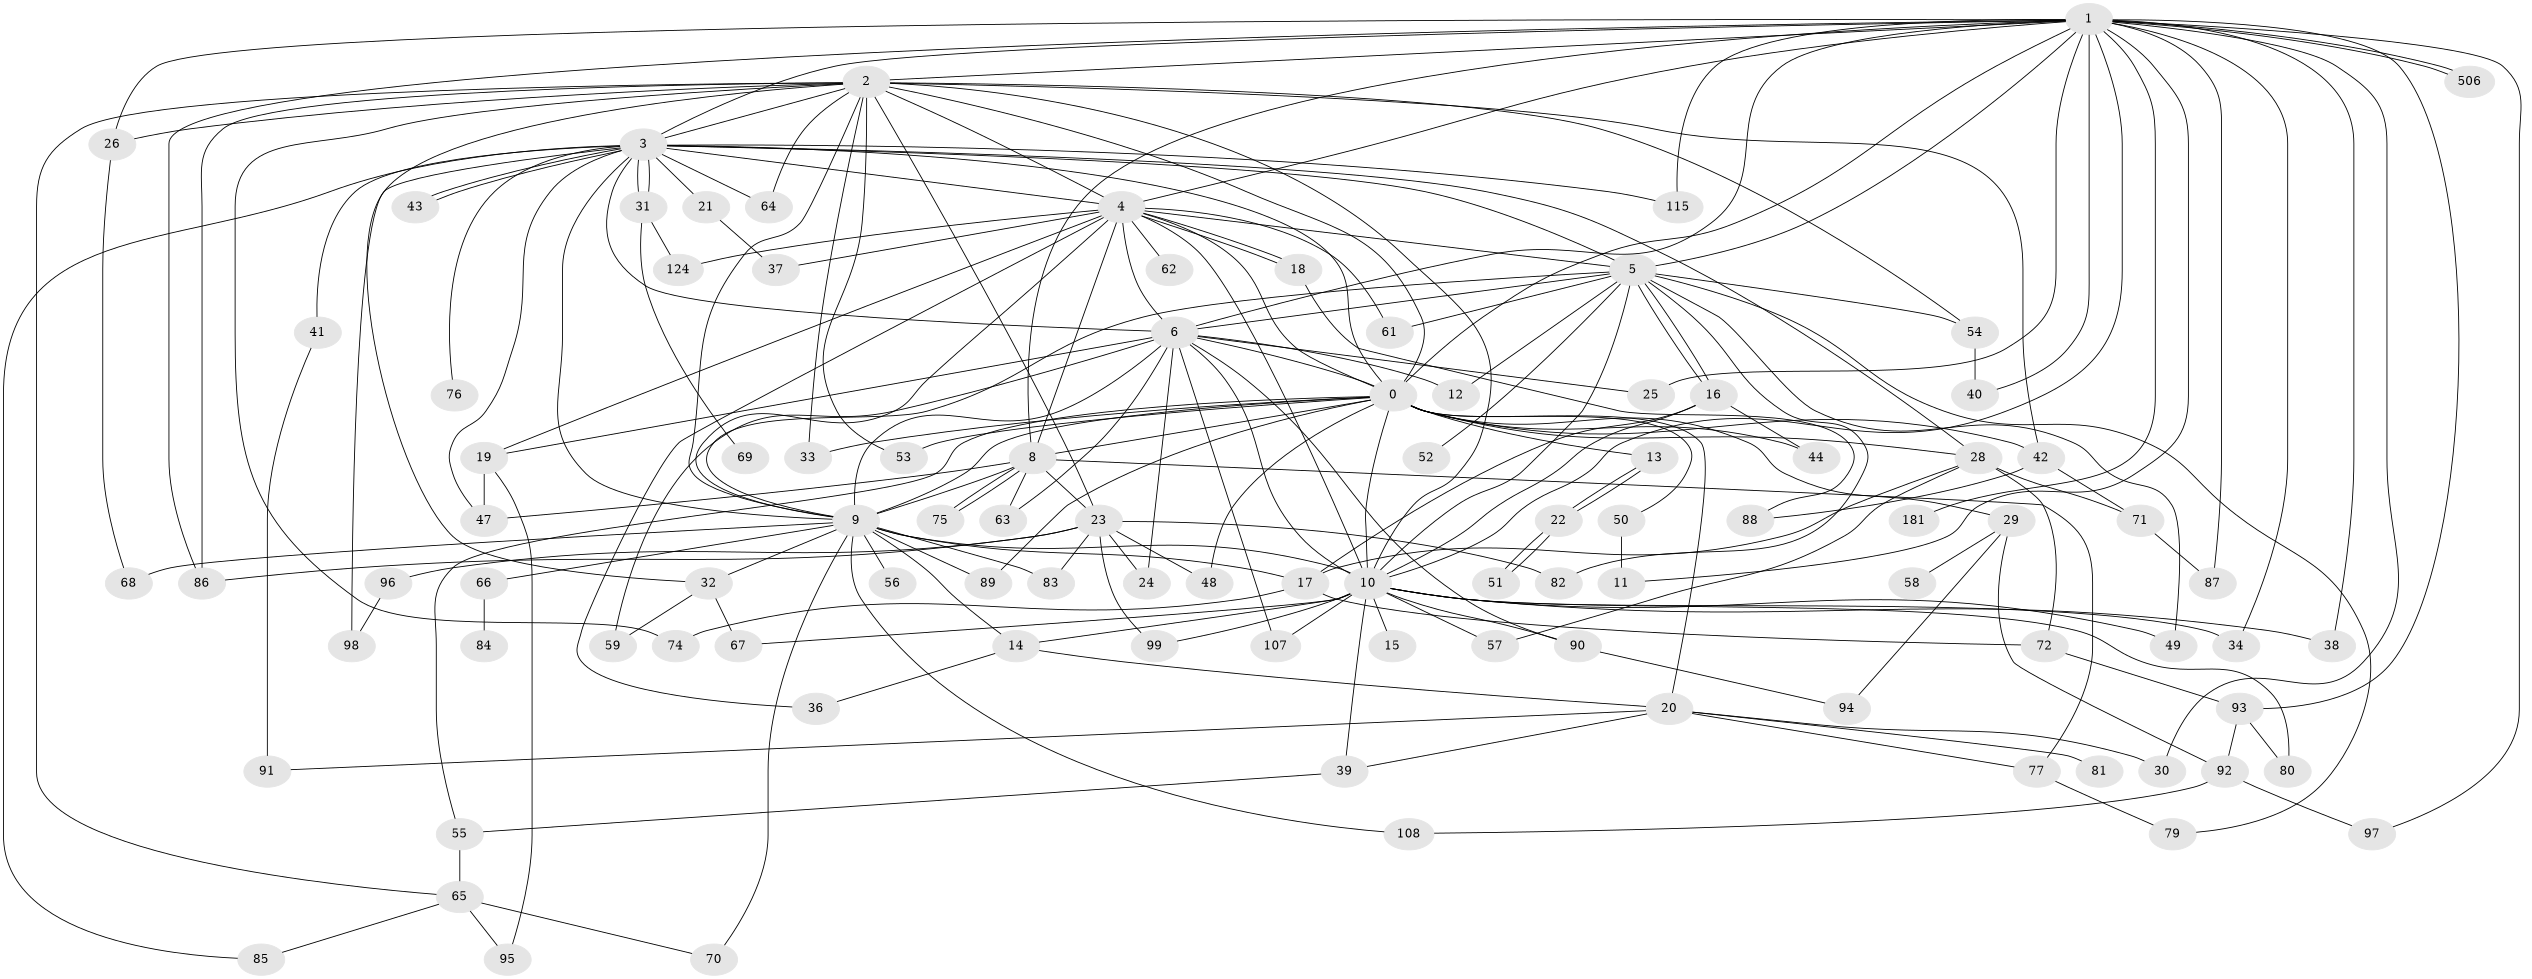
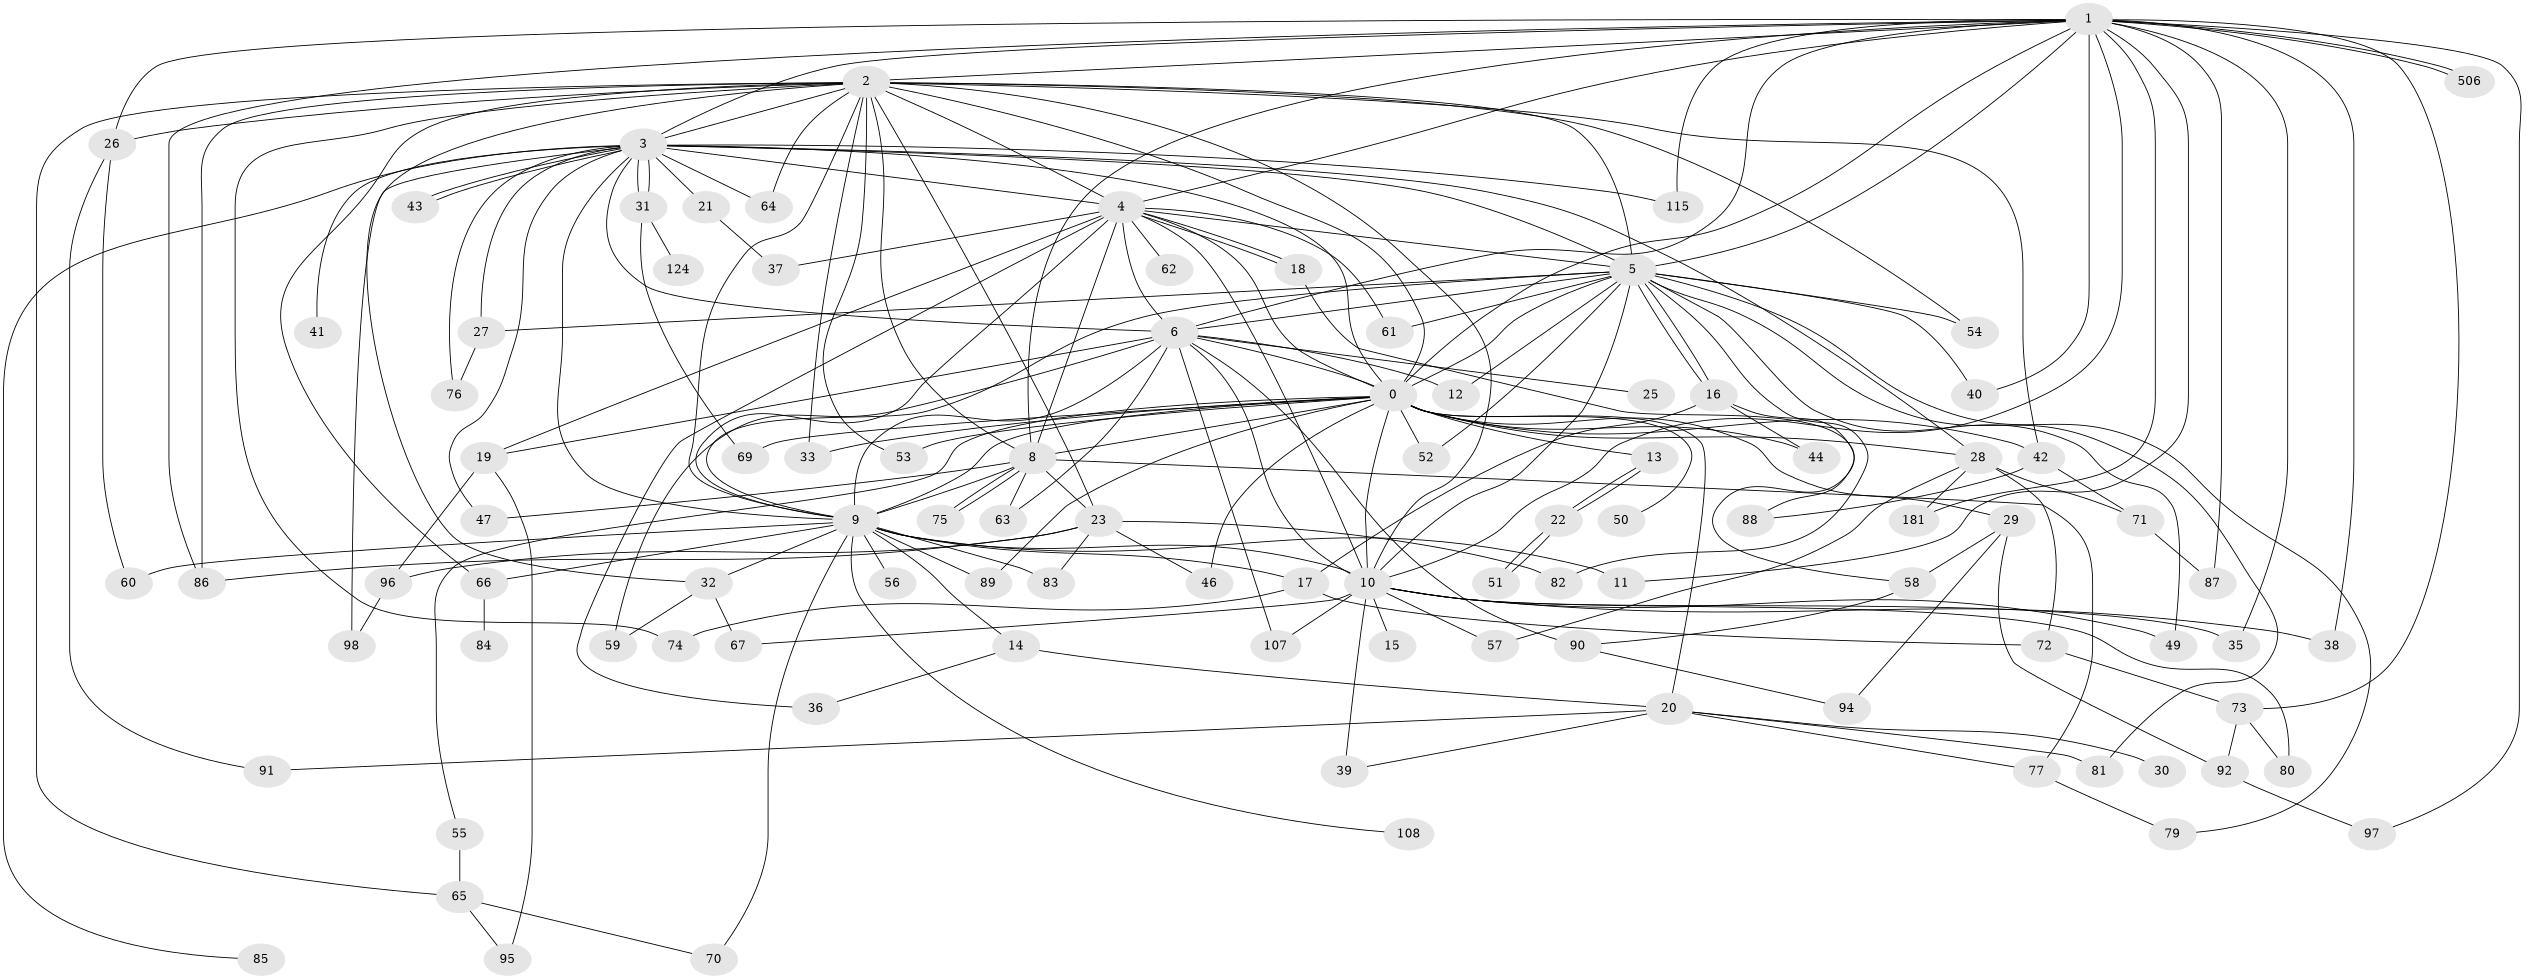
edge "2" -- "5": added
edge "2" -- "66": added
edge "4" -- "124": removed
edge "2" -- "8": added
edge "5" -- "0": added
node "27": added
edge "1" -- "25": removed
edge "1" -- "30": removed
edge "54" -- "40": now "5" -- "40"
edge "0" -- "69": added
edge "0" -- "52": added
edge "5" -- "81": added
edge "16" -- "10": now "16" -- "58"
edge "19" -- "47": now "19" -- "96"
edge "50" -- "11": now "9" -- "11"
edge "41" -- "91": now "26" -- "91"
edge "28" -- "17": now "28" -- "181"
node "68": label "68" -> "60"
node "24": removed
node "48": label "48" -> "46"
edge "10" -- "90": now "58" -- "90"
edge "10" -- "14": removed
node "99": removed
node "34": label "34" -> "35"
node "93": label "93" -> "73"
edge "39" -- "55": removed
edge "92" -- "108": removed
edge "65" -- "85": removed
